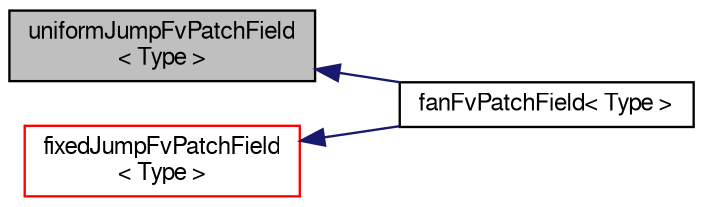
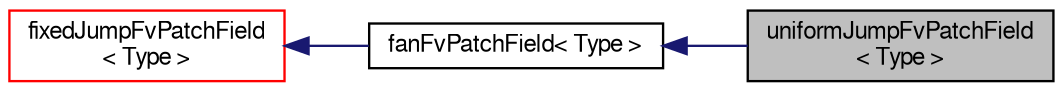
edge "fanFvPatchField< Type >" -> "uniformJumpFvPatchField < Type >": reversed
